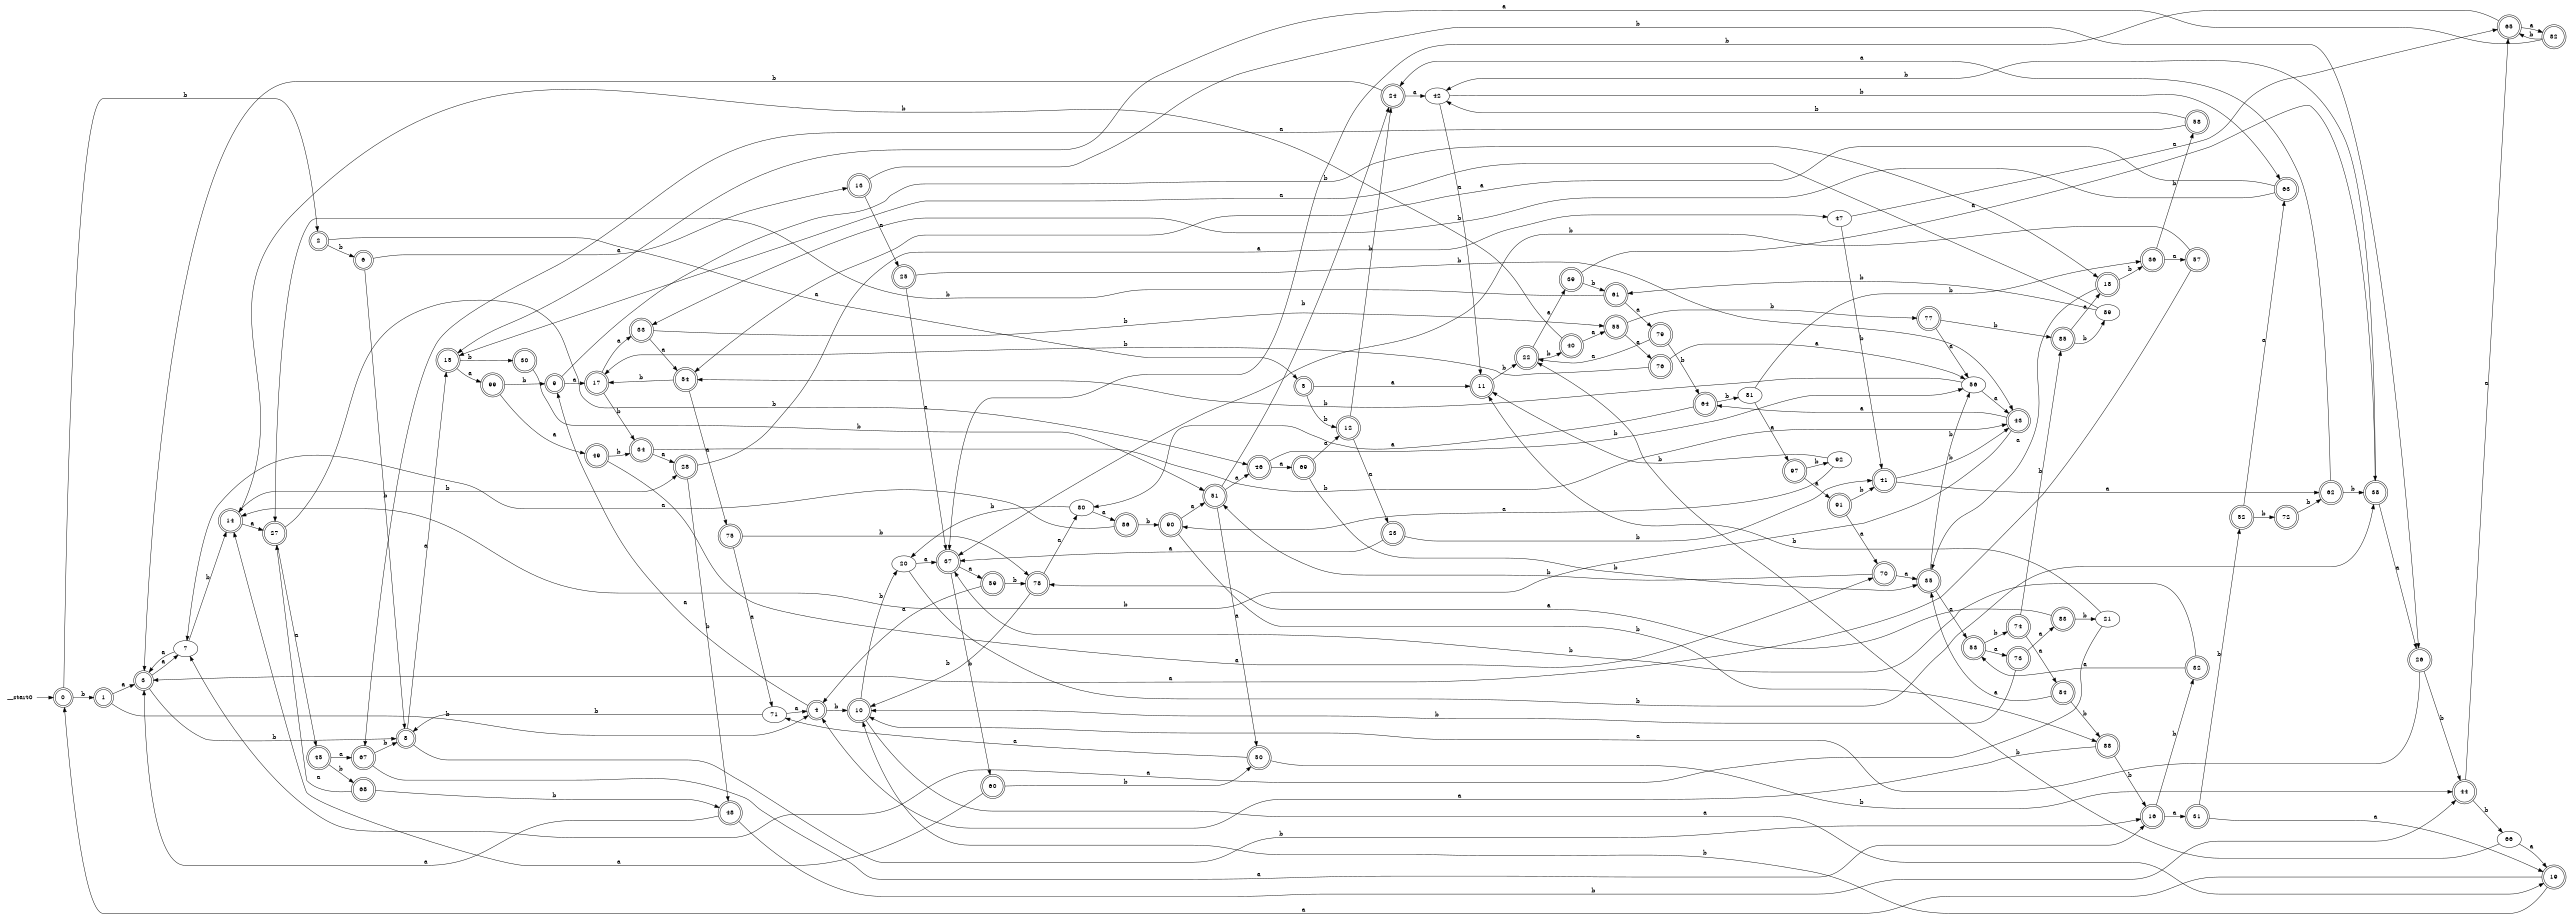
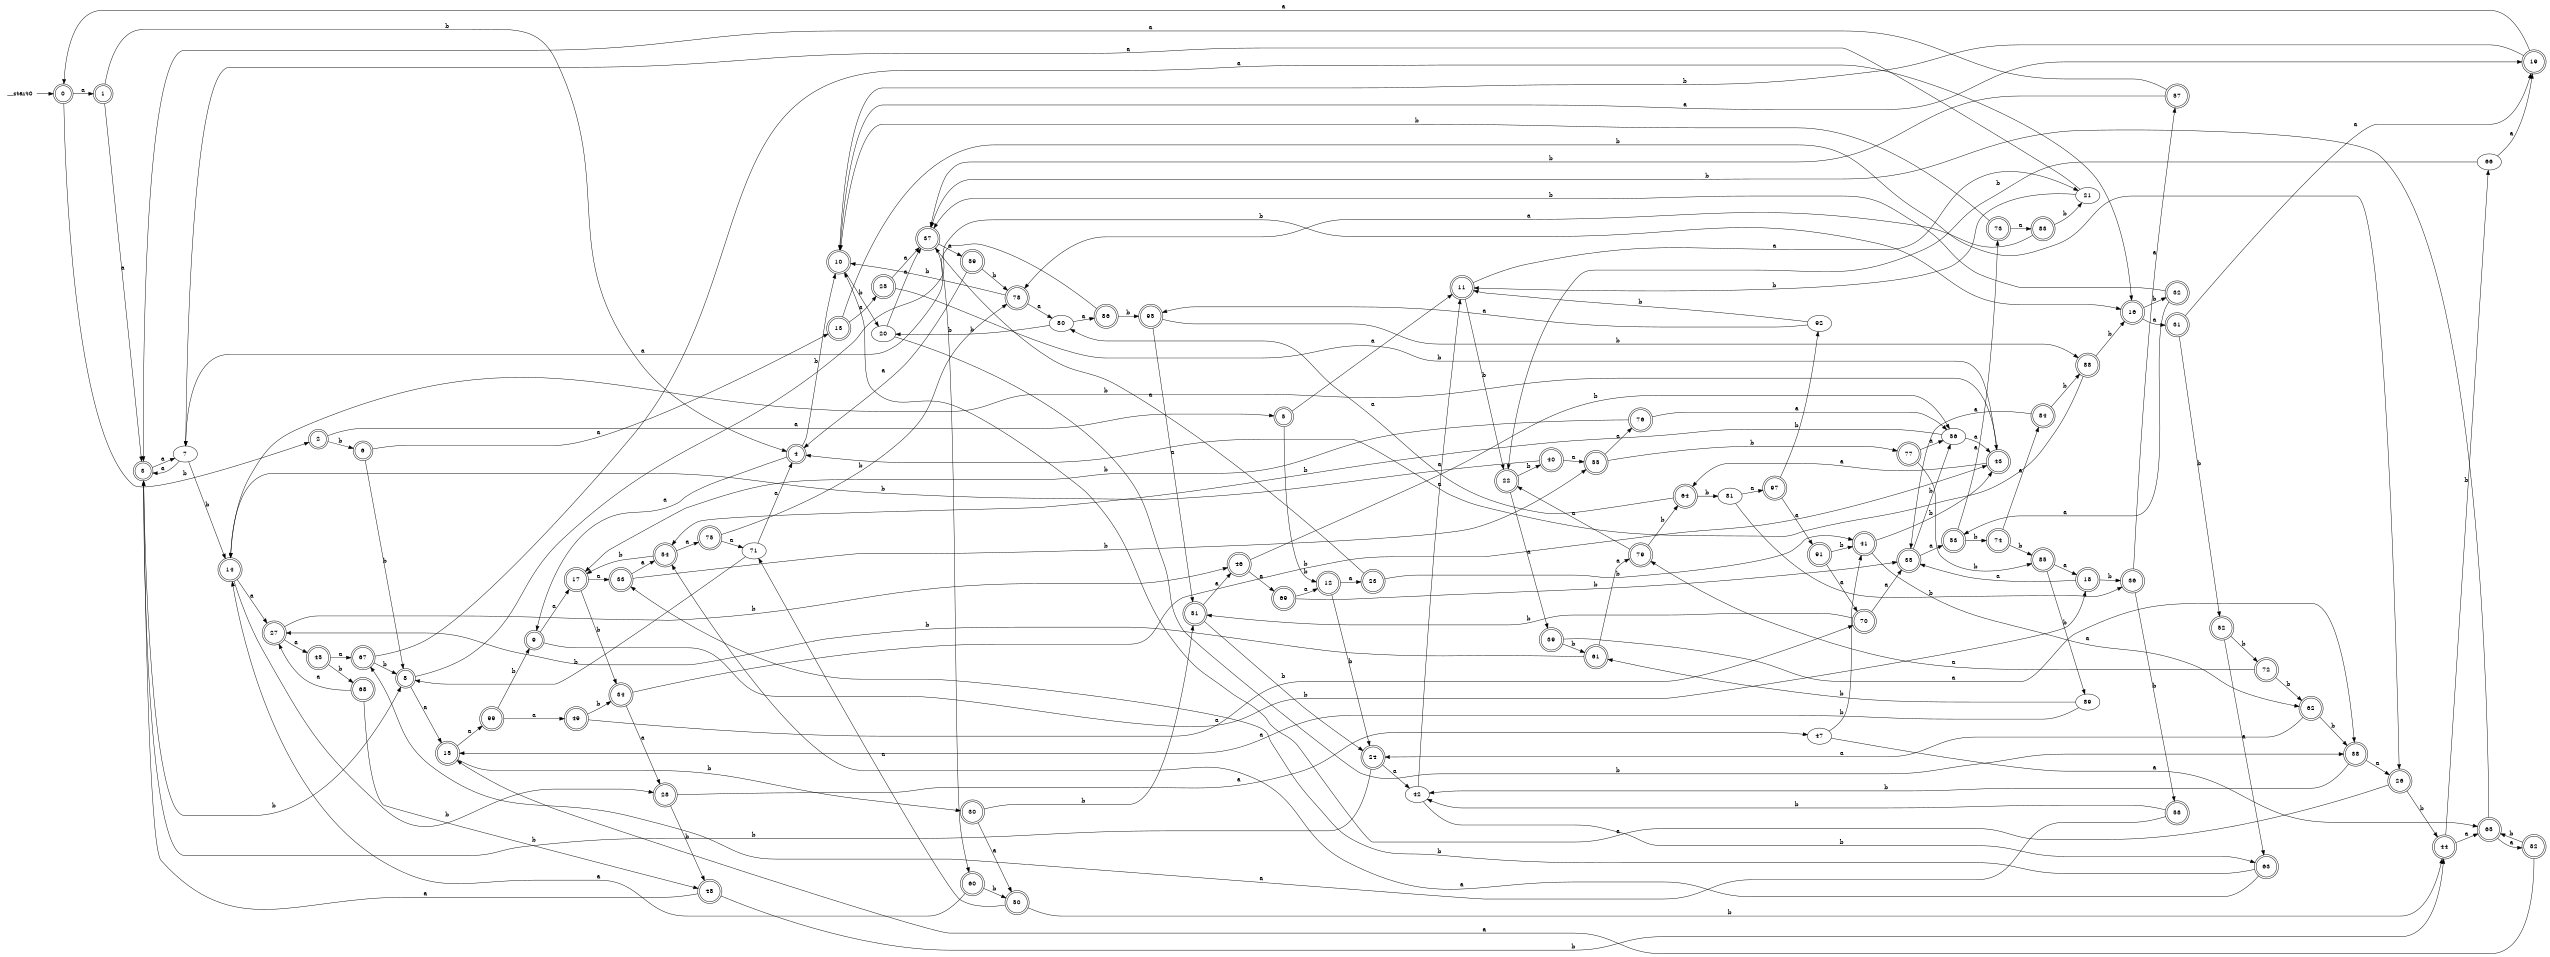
edge "11" -> "21": added, label "a"
node "90": label "90" -> "95"
edge "51" -> "50": now "30" -> "50"
edge "72" -> "79": added, label "a"
edge "0" -> "1": label "b" -> "a"
